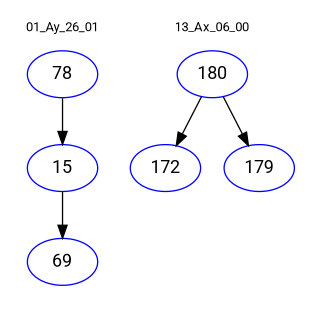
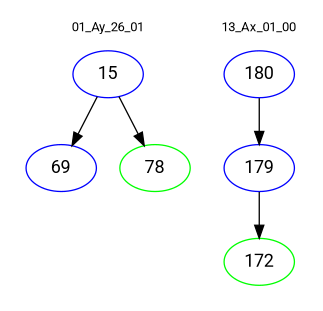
cluster "13_Ax_06_00": label "13_Ax_06_00" -> "13_Ax_01_00"
node "78": color blue -> green
edge "78" -> "15": reversed
edge "180" -> "172": now "179" -> "172"
node "172": color blue -> green
